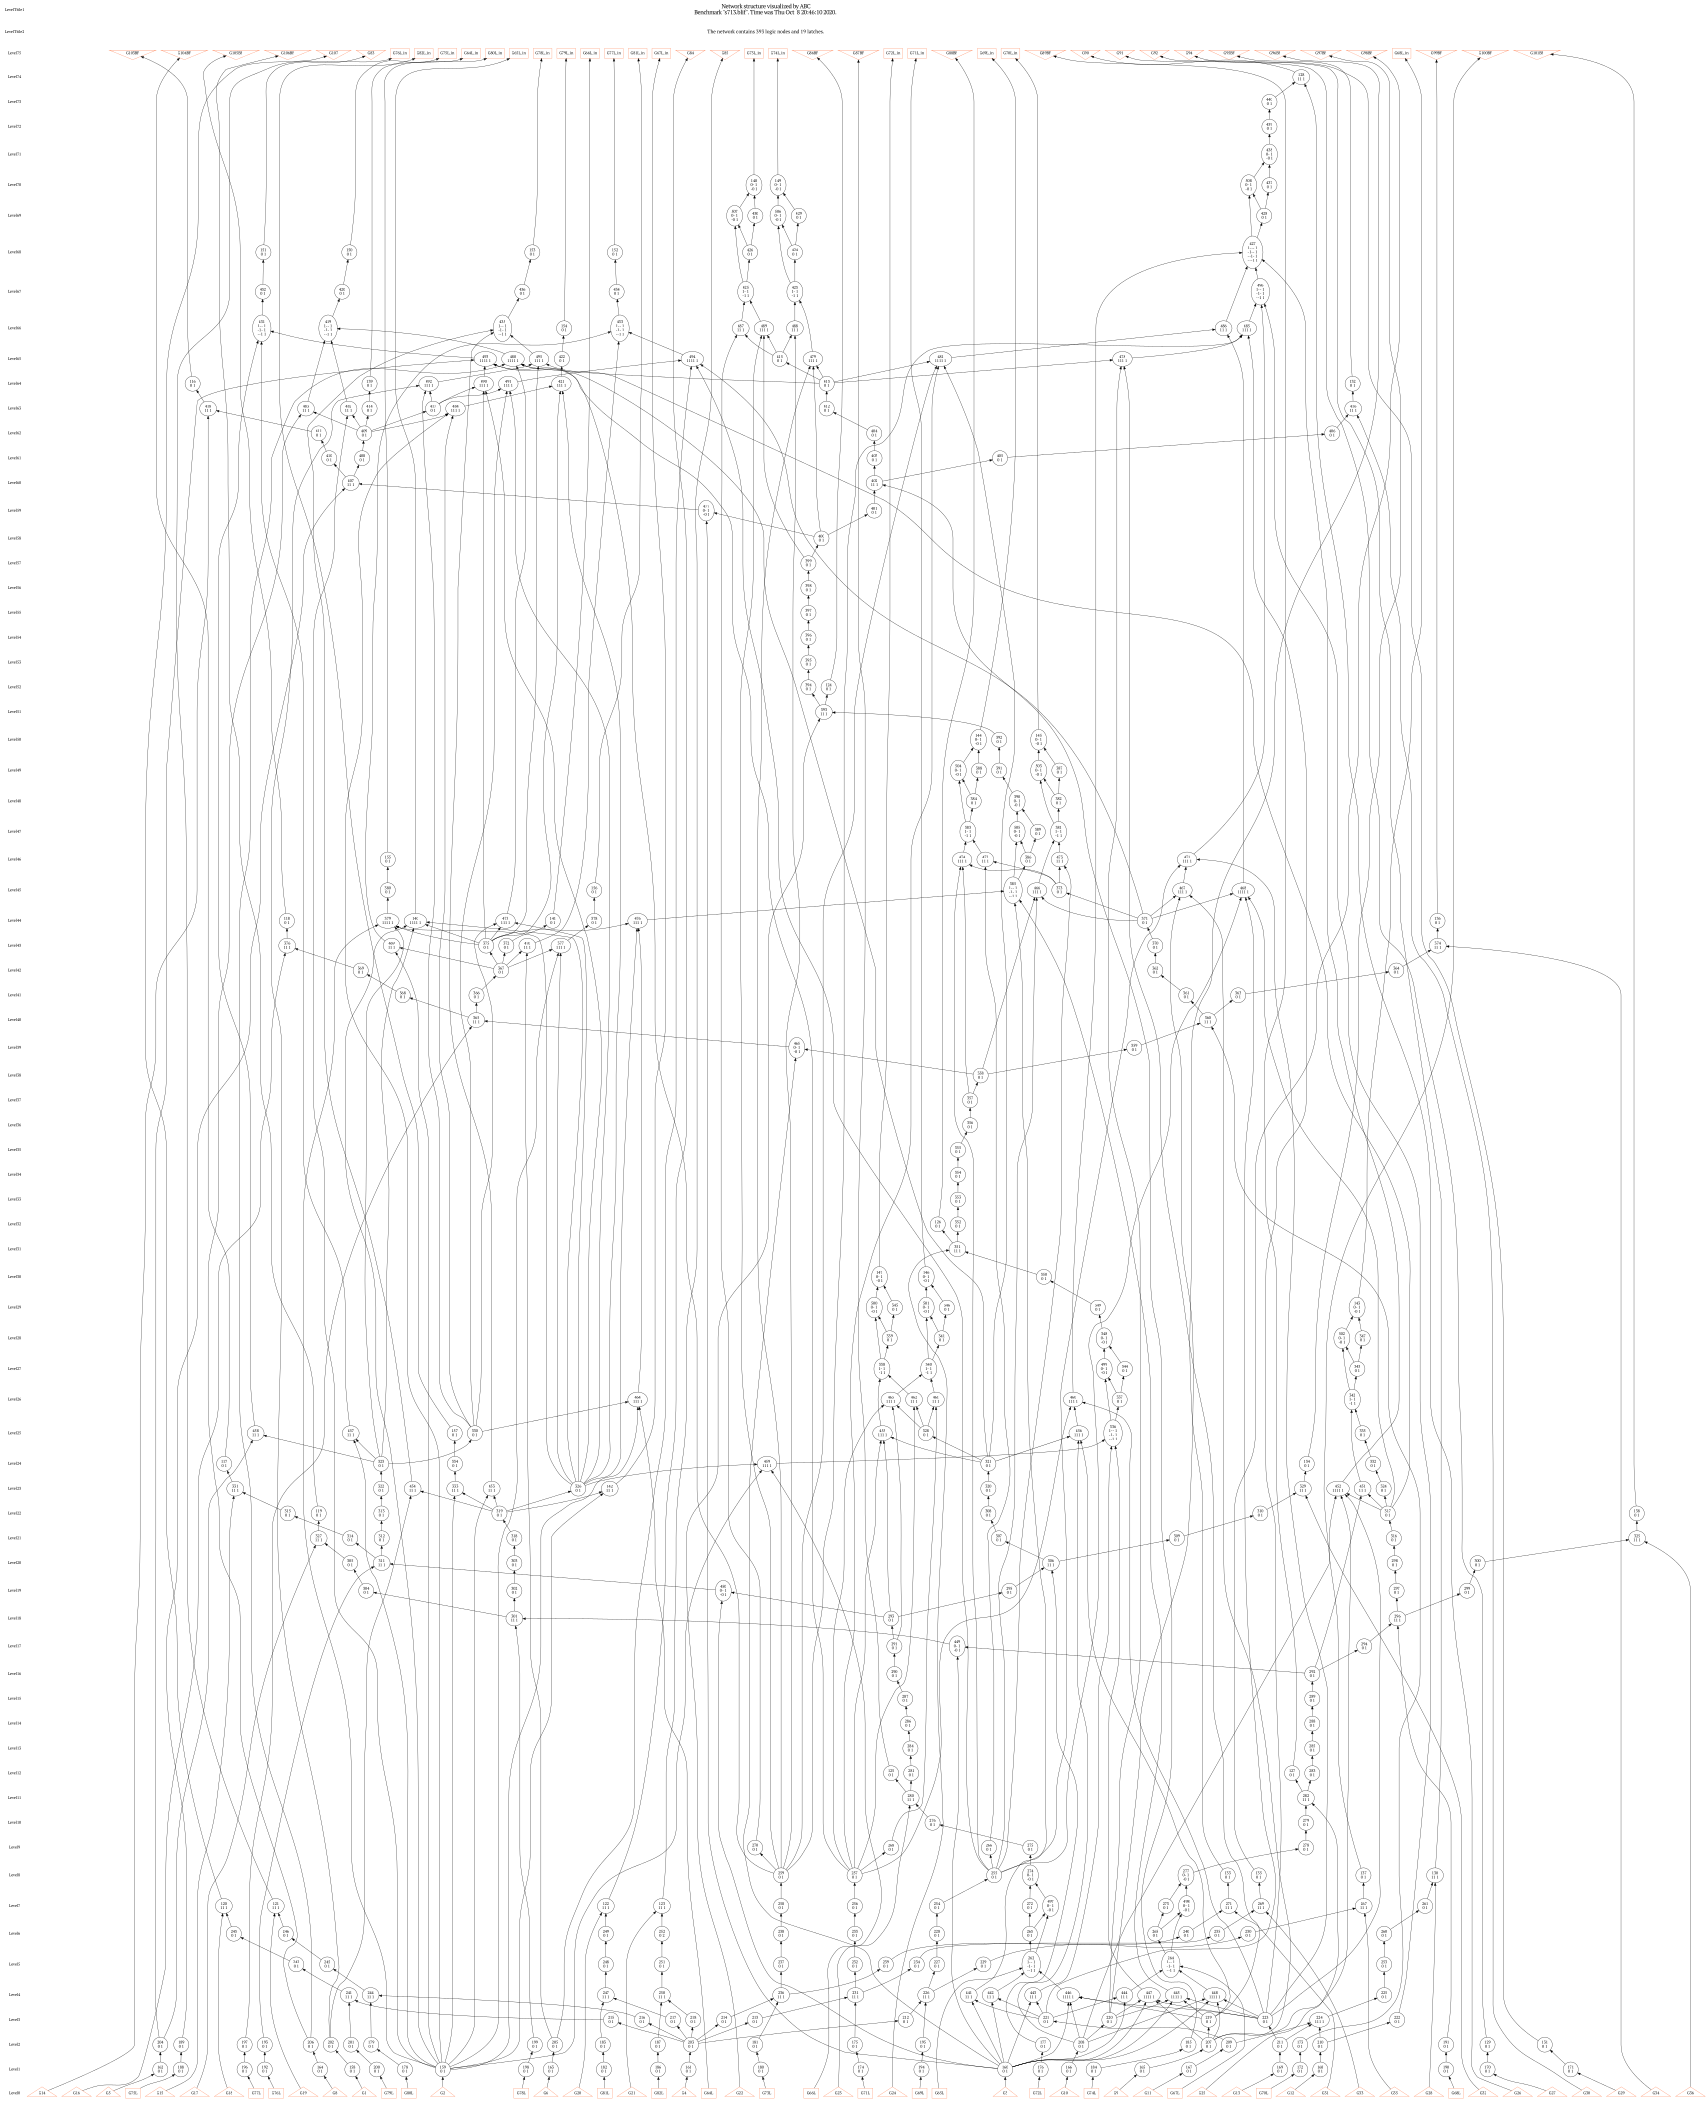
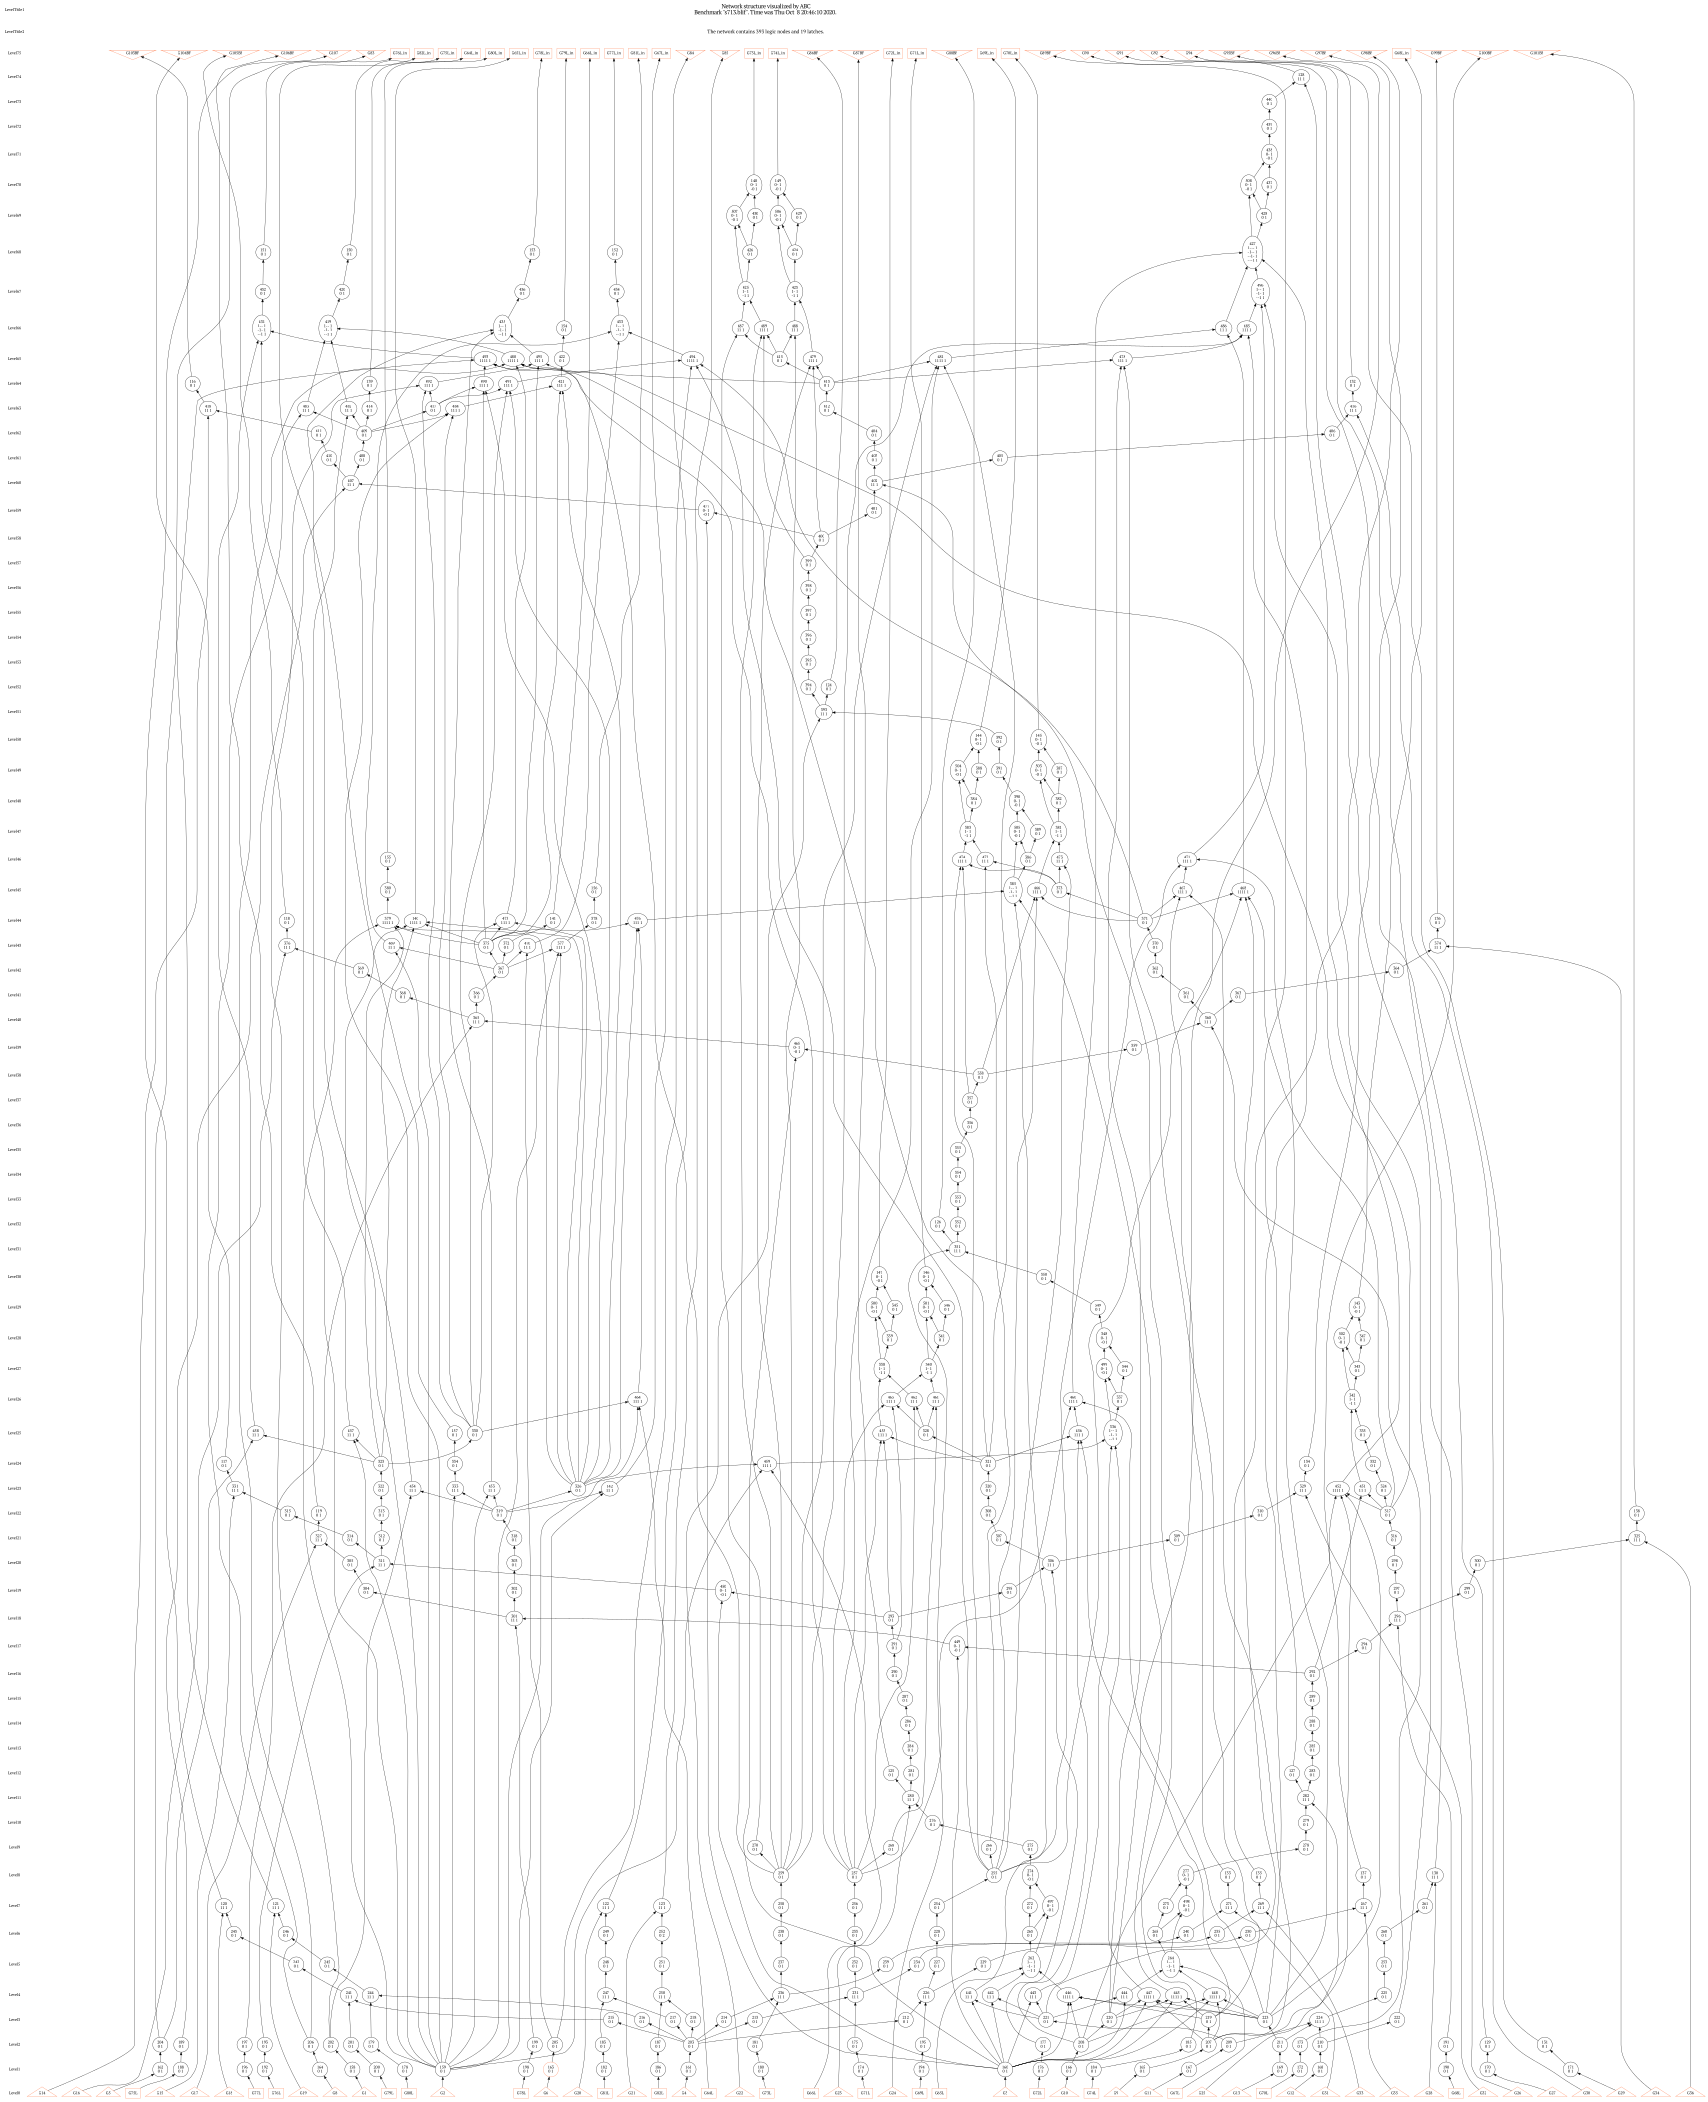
node "163 0 1": color black -> coral
